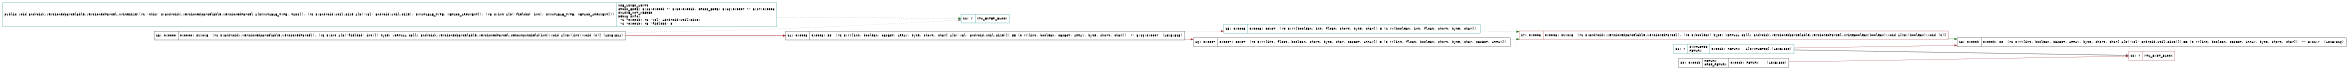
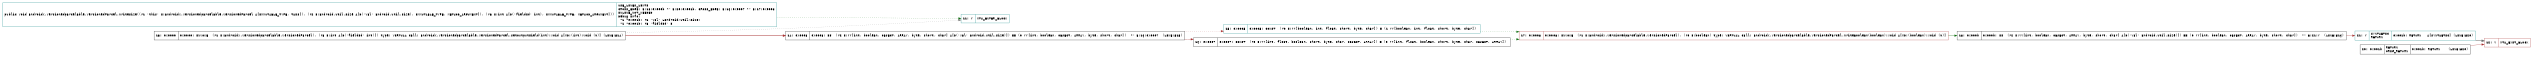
edge "21: ?" -> "18: 0x000b": reversed
